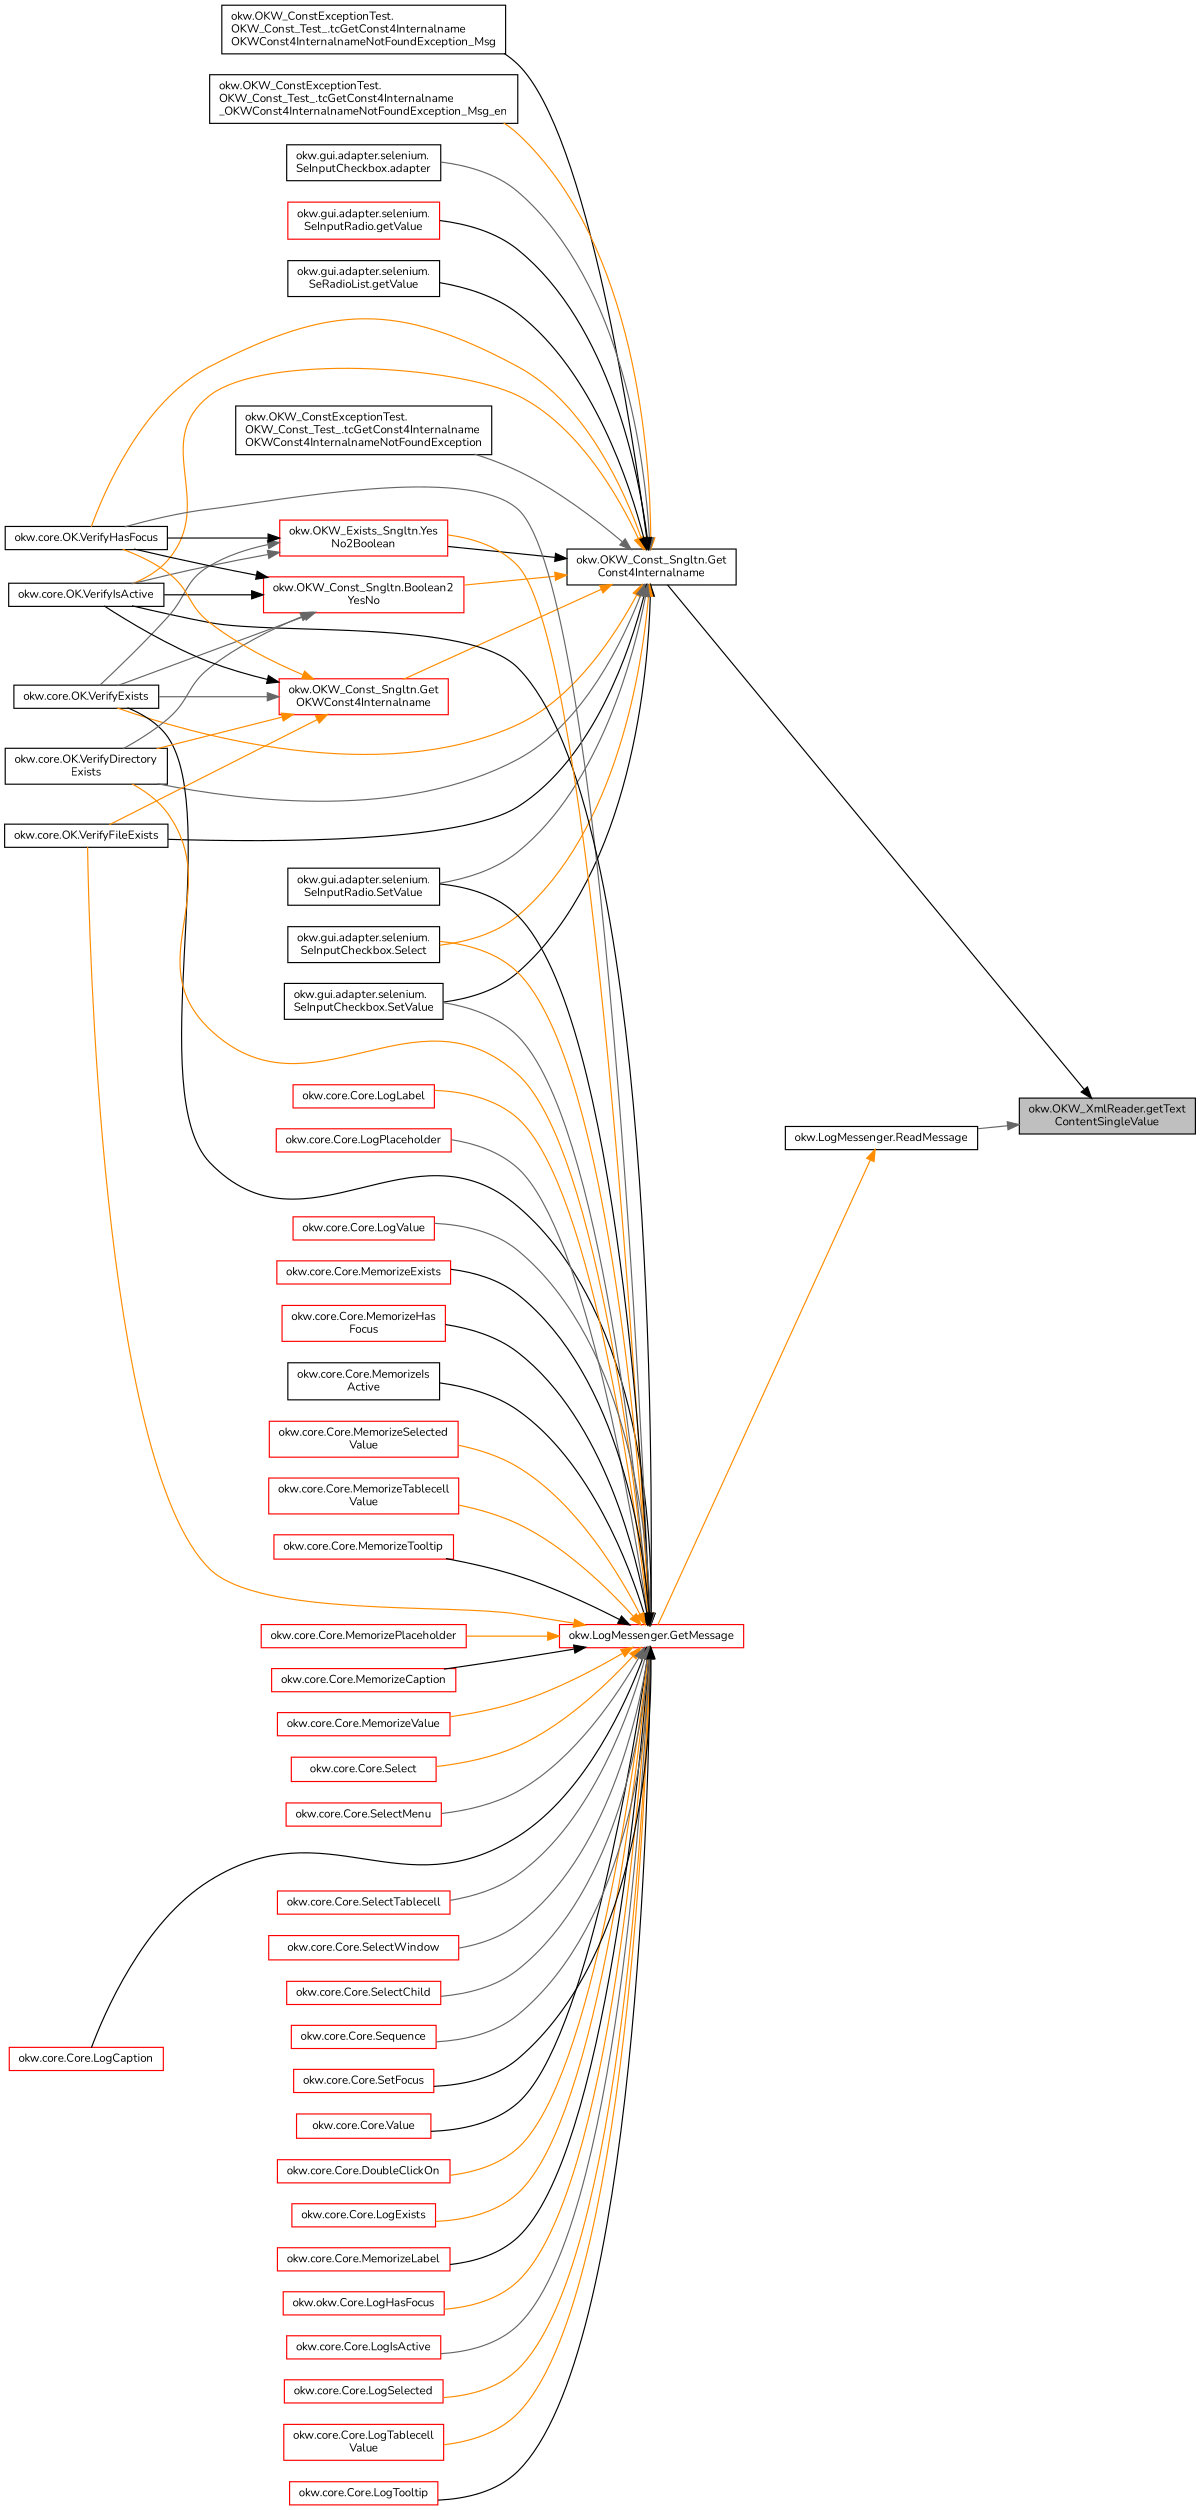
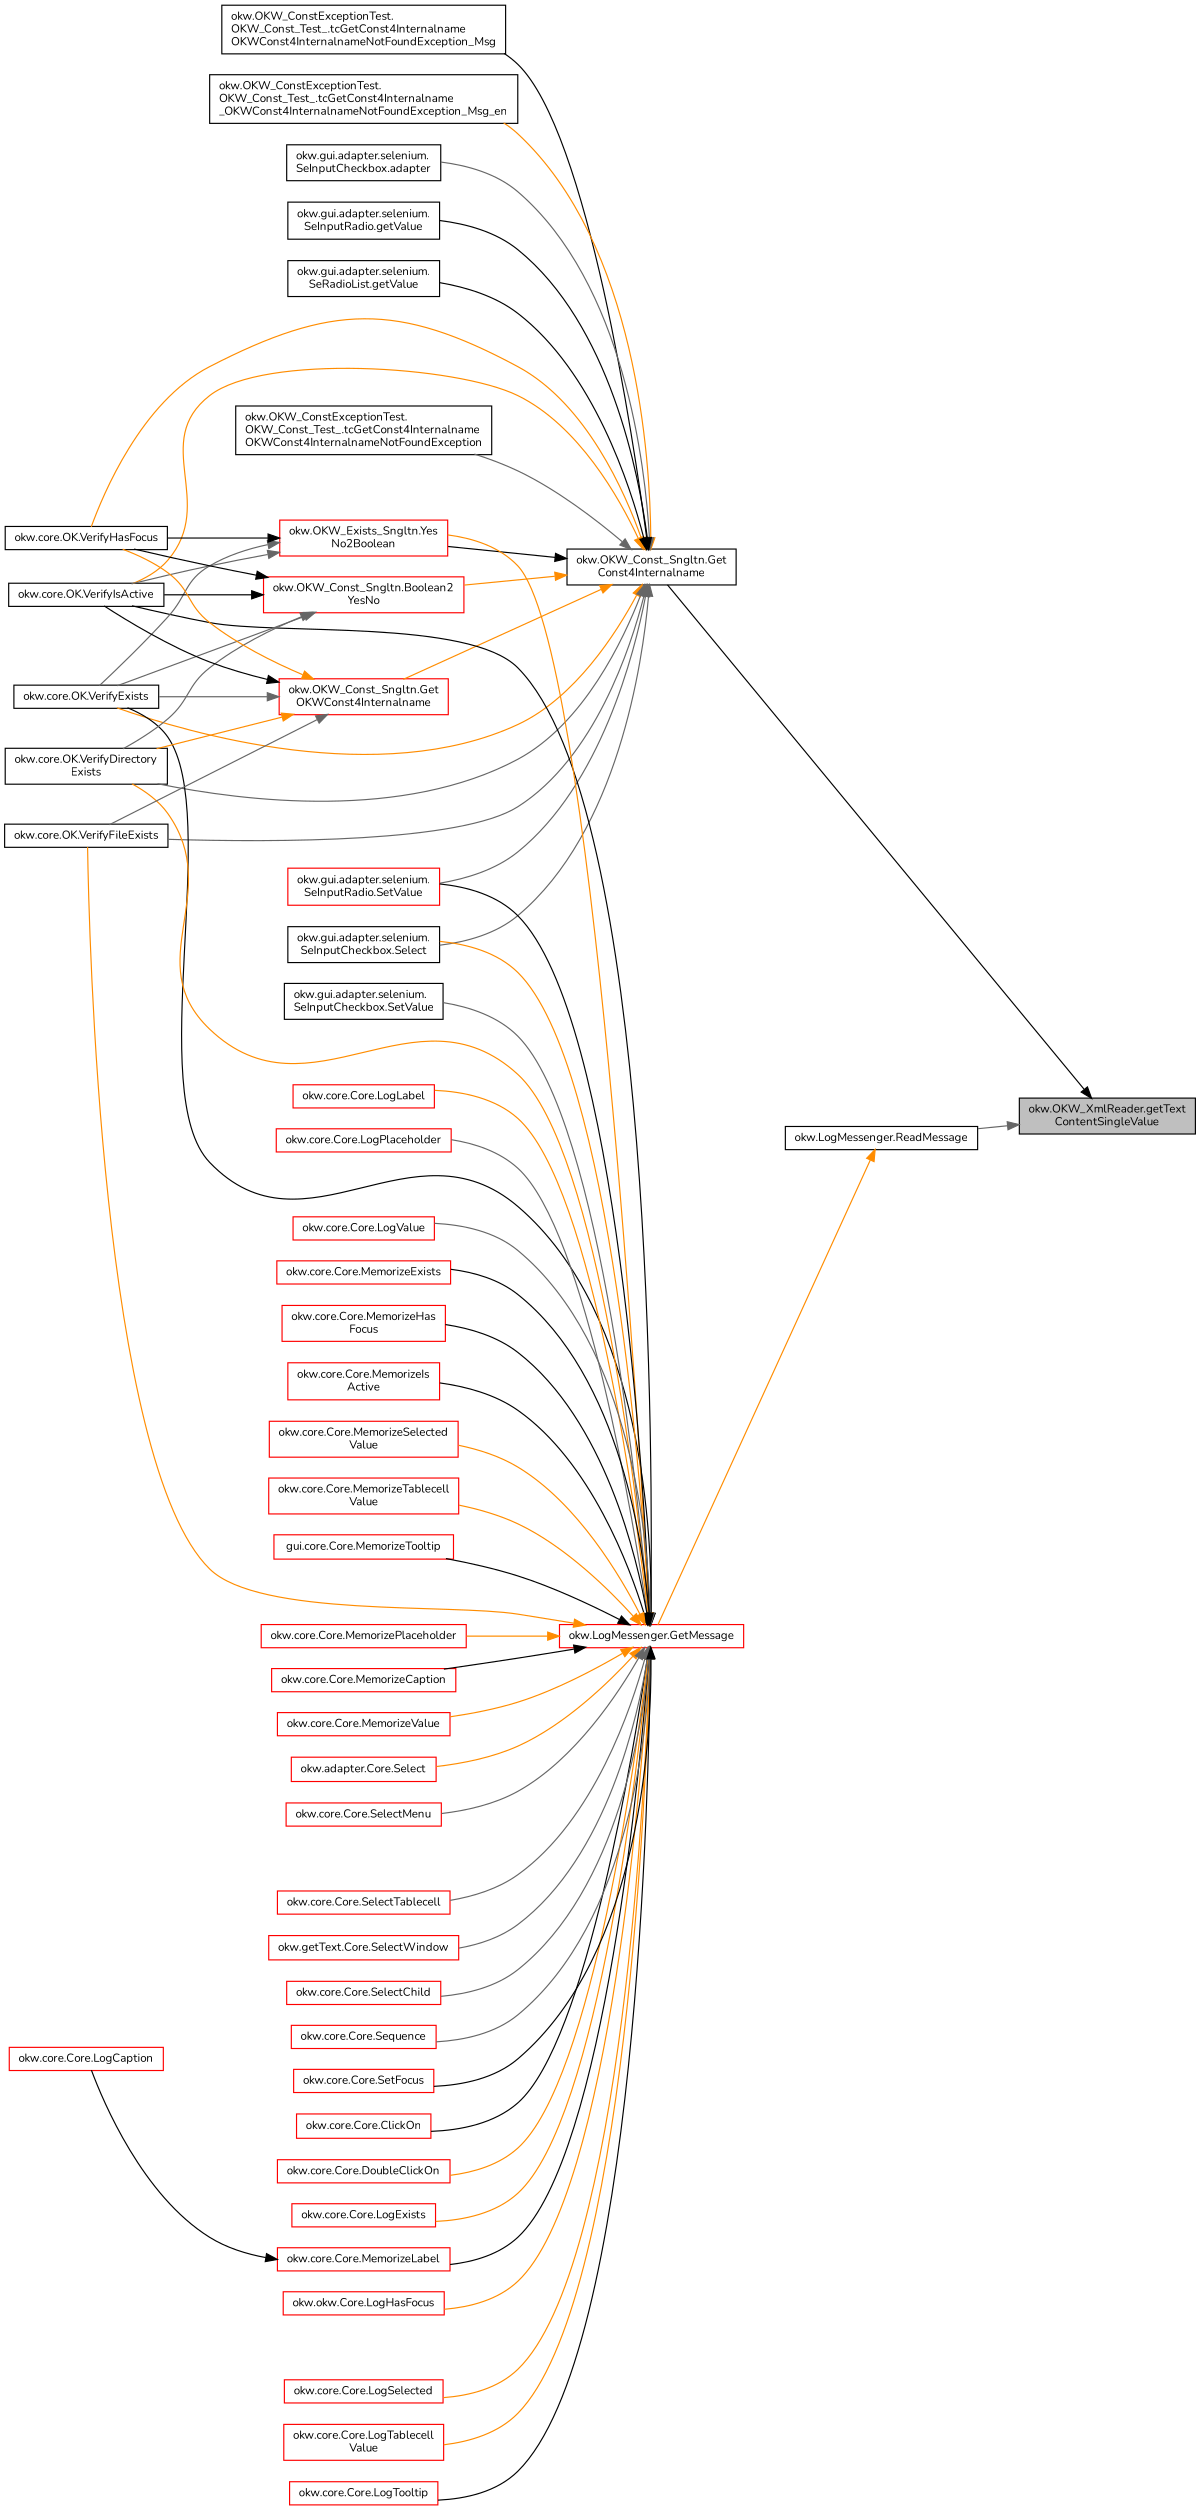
node "okw.gui.adapter.selenium. SeInputRadio.getValue": color red -> black
edge "okw.core.OK.VerifyFileExists" -> "okw.OKW_Const_Sngltn.Get OKWConst4Internalname": color darkorange -> gray40
edge "okw.core.OK.VerifyHasFocus" -> "okw.LogMessenger.GetMessage": removed
edge "okw.gui.adapter.selenium. SeInputCheckbox.Select" -> "okw.OKW_Const_Sngltn.Get Const4Internalname": color darkorange -> gray40
edge "okw.core.OK.VerifyFileExists" -> "okw.OKW_Const_Sngltn.Get Const4Internalname": color black -> gray40
edge "okw.gui.adapter.selenium. SeInputCheckbox.SetValue" -> "okw.OKW_Const_Sngltn.Get Const4Internalname": removed
node "okw.gui.adapter.selenium. SeInputRadio.SetValue": color black -> red
node "okw.core.Core.MemorizeIs Active": color black -> red
node "okw.core.Core.MemorizeTooltip": label "okw.core.Core.MemorizeTooltip" -> "gui.core.Core.MemorizeTooltip"
node "okw.core.Core.Select": label "okw.core.Core.Select" -> "okw.adapter.Core.Select"
edge "okw.core.Core.LogCaption" -> "okw.LogMessenger.GetMessage": now "okw.core.Core.LogCaption" -> "okw.core.Core.MemorizeLabel"
node "okw.core.Core.SelectWindow": label "okw.core.Core.SelectWindow" -> "okw.getText.Core.SelectWindow"
node "okw.core.Core.Value": label "okw.core.Core.Value" -> "okw.core.Core.ClickOn"
node "okw.core.Core.LogIsActive": removed
